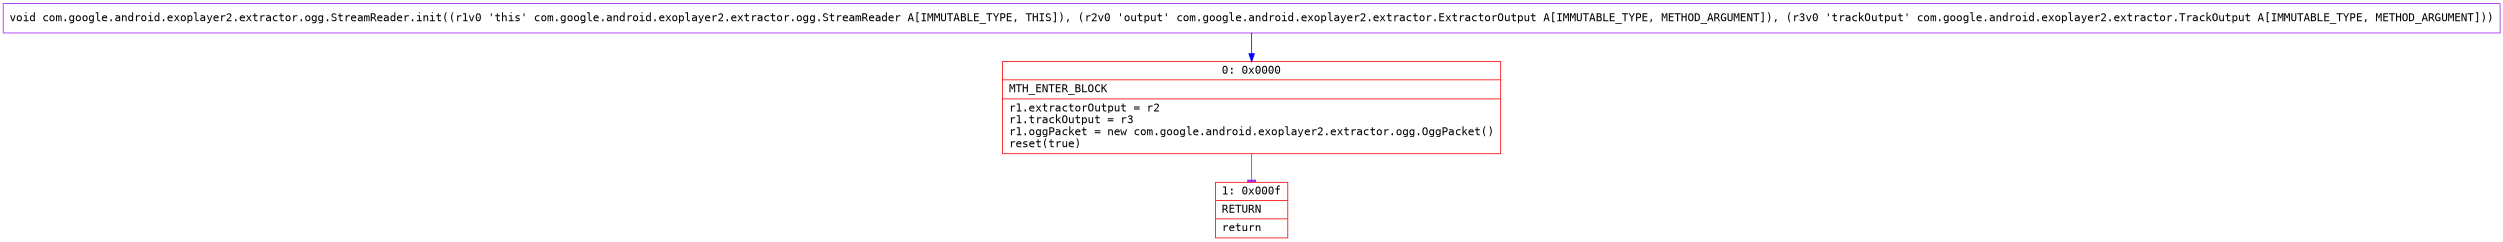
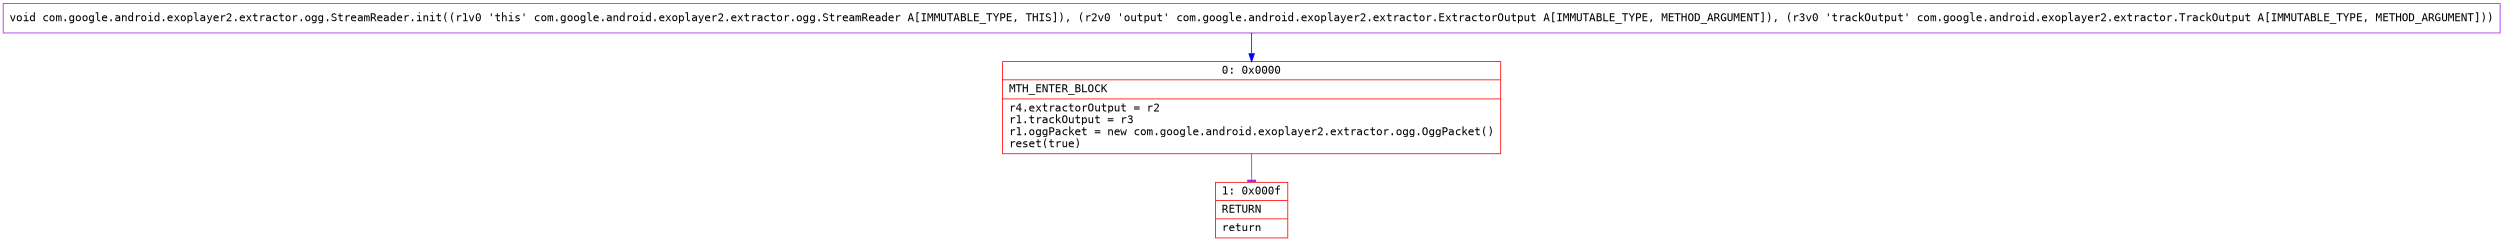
node "0: 0x0000": text "r1.extractorOutput = r2" -> "r4.extractorOutput = r2"
